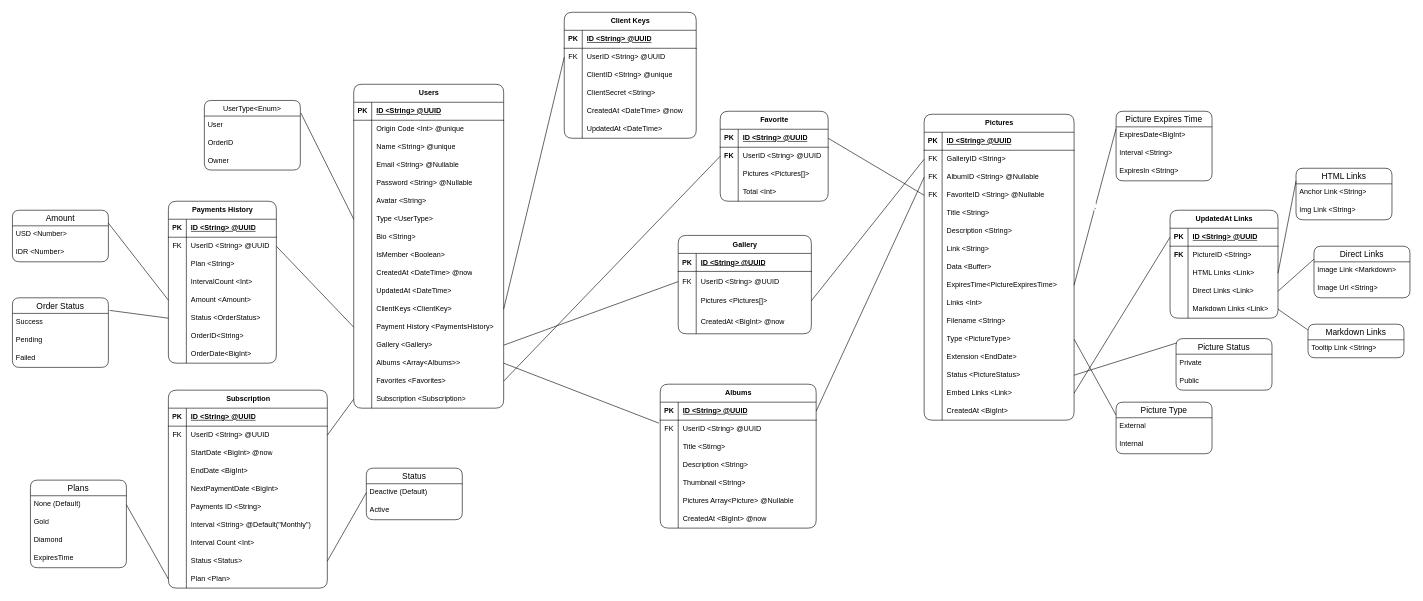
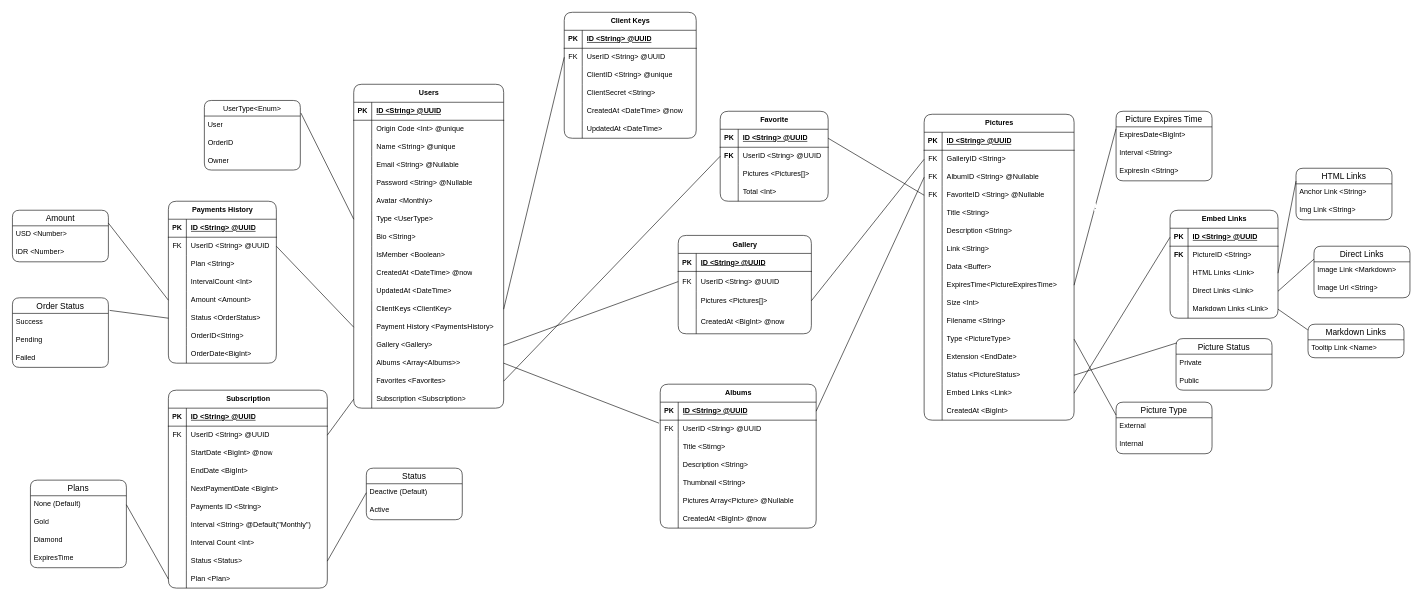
node "Avatar <String>": label "Avatar <String>" -> "Avatar <Monthly>"
node "UpdatedAt Links": label "UpdatedAt Links" -> "Embed Links"
node "Links <Int>": label "Links <Int>" -> "Size <Int>"
node "Tooltip Link <String>": label "Tooltip Link <String>" -> "Tooltip Link <Name>"
